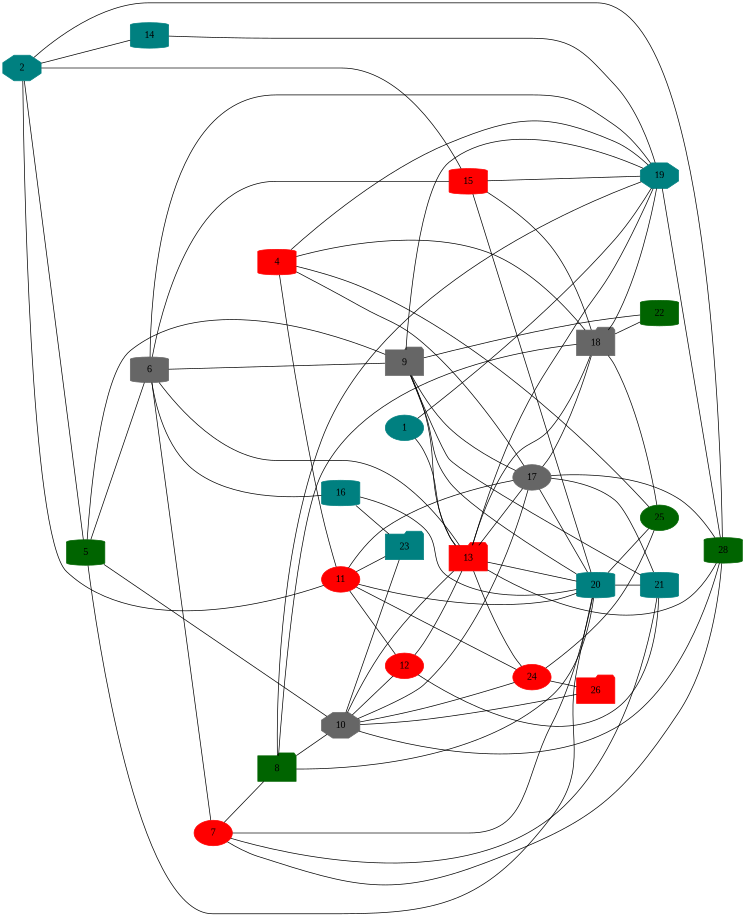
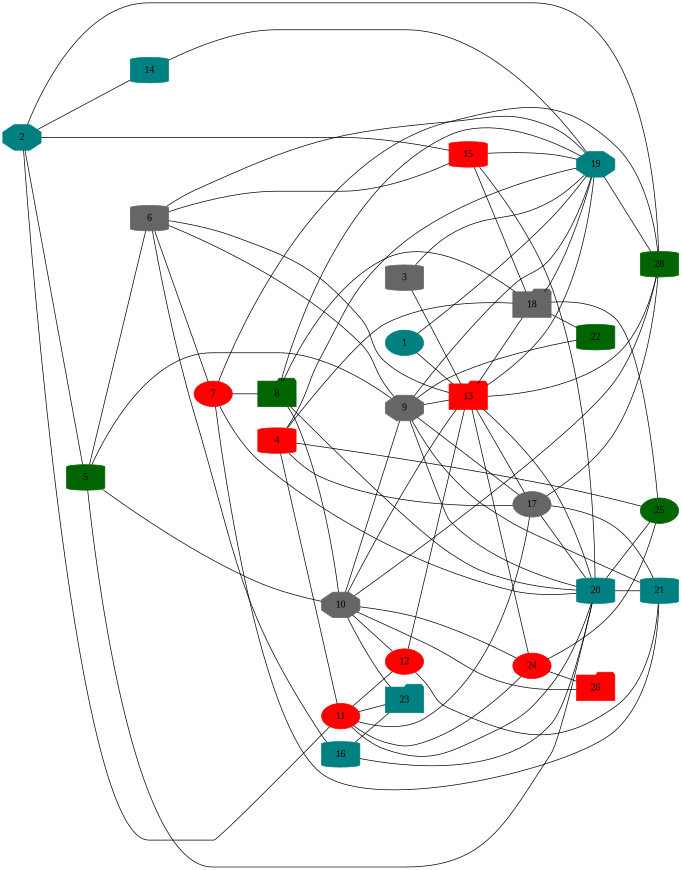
node "3": added
node "9": shape folder -> octagon
edge "18" -- "17": removed
edge "17" -- "10": now "9" -- "10"
